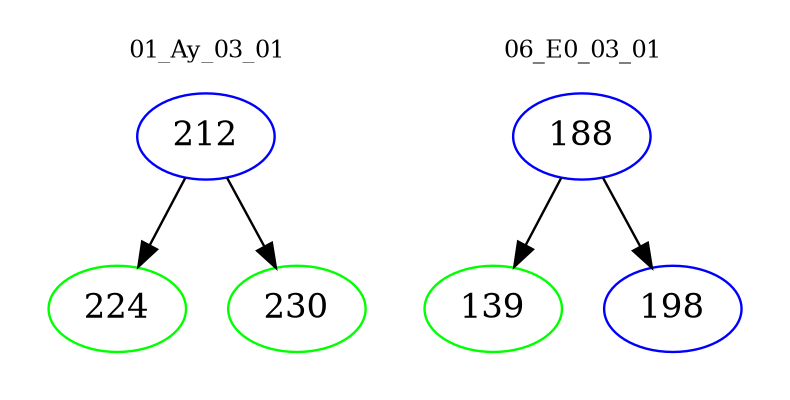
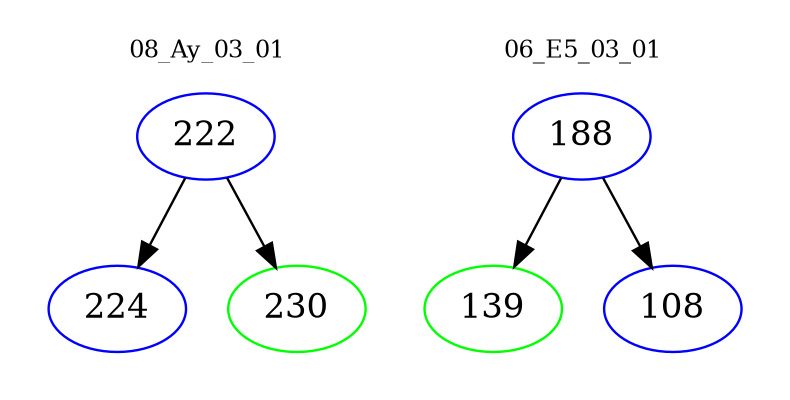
cluster "01_Ay_03_01": label "01_Ay_03_01" -> "08_Ay_03_01"
cluster "06_E0_03_01": label "06_E0_03_01" -> "06_E5_03_01"
node "212": label "212" -> "222"
node "224": color green -> blue
node "198": label "198" -> "108"
